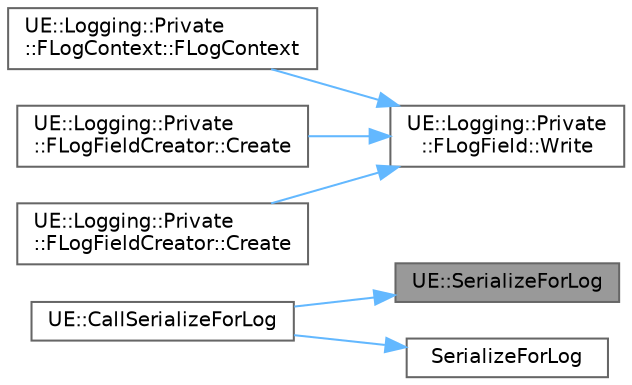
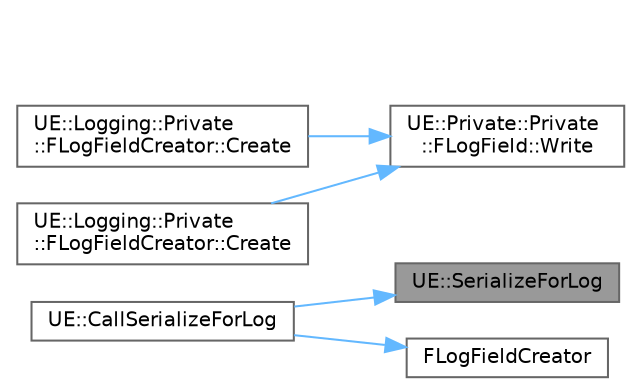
node "UE::Logging::Private ::FLogContext::FLogContext": removed
node "UE::Logging::Private ::FLogField::Write": label "UE::Logging::Private ::FLogField::Write" -> "UE::Private::Private ::FLogField::Write"
node "SerializeForLog": label "SerializeForLog" -> "FLogFieldCreator"
